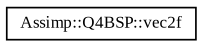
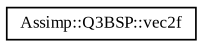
node "Assimp::Q4BSP::vec2f": label "Assimp::Q4BSP::vec2f" -> "Assimp::Q3BSP::vec2f"
